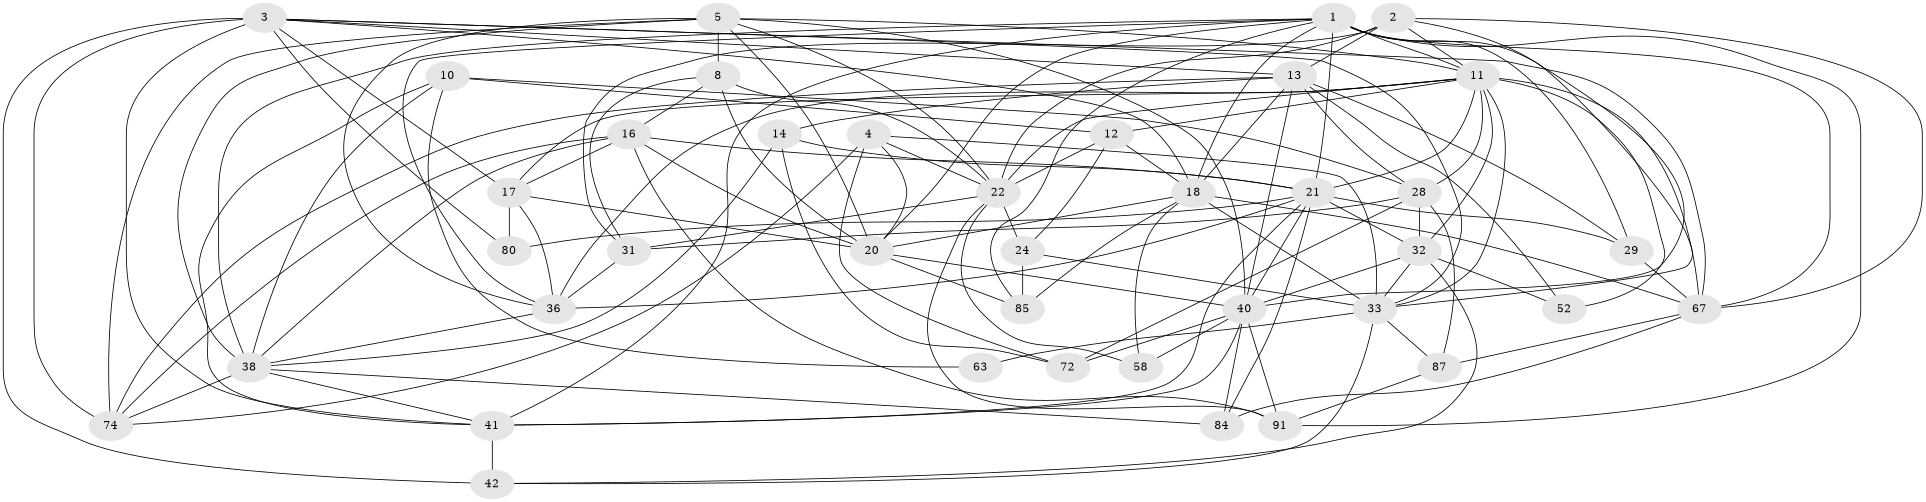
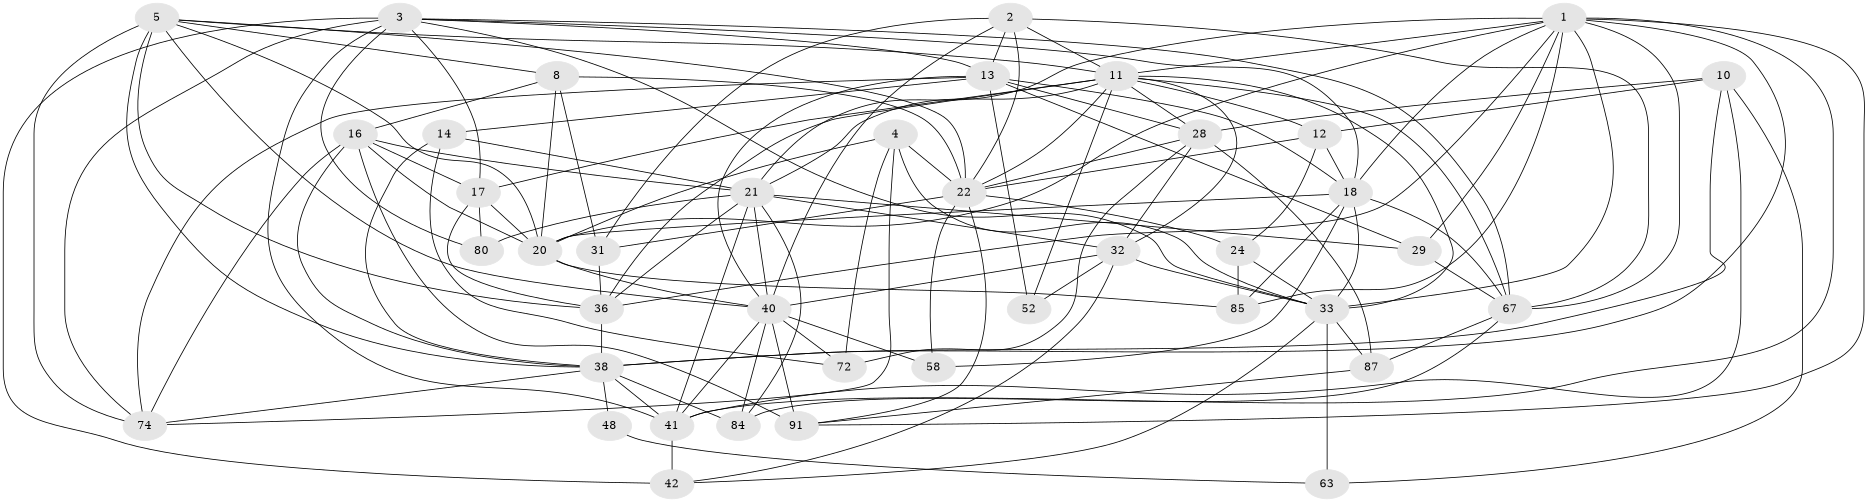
edge "28" -- "31": now "28" -- "22"
node "48": added
